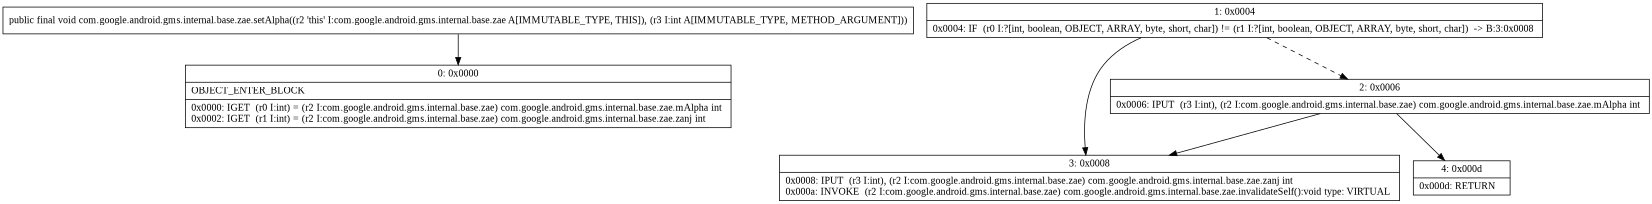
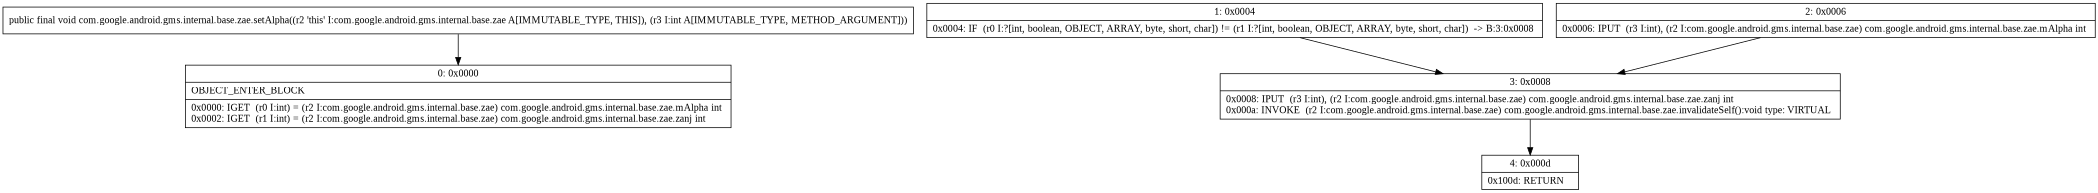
edge "1: 0x0004" -> "2: 0x0006": removed
edge "2: 0x0006" -> "4: 0x000d": now "3: 0x0008" -> "4: 0x000d"
node "4: 0x000d": text "0x000d: RETURN" -> "0x100d: RETURN"
